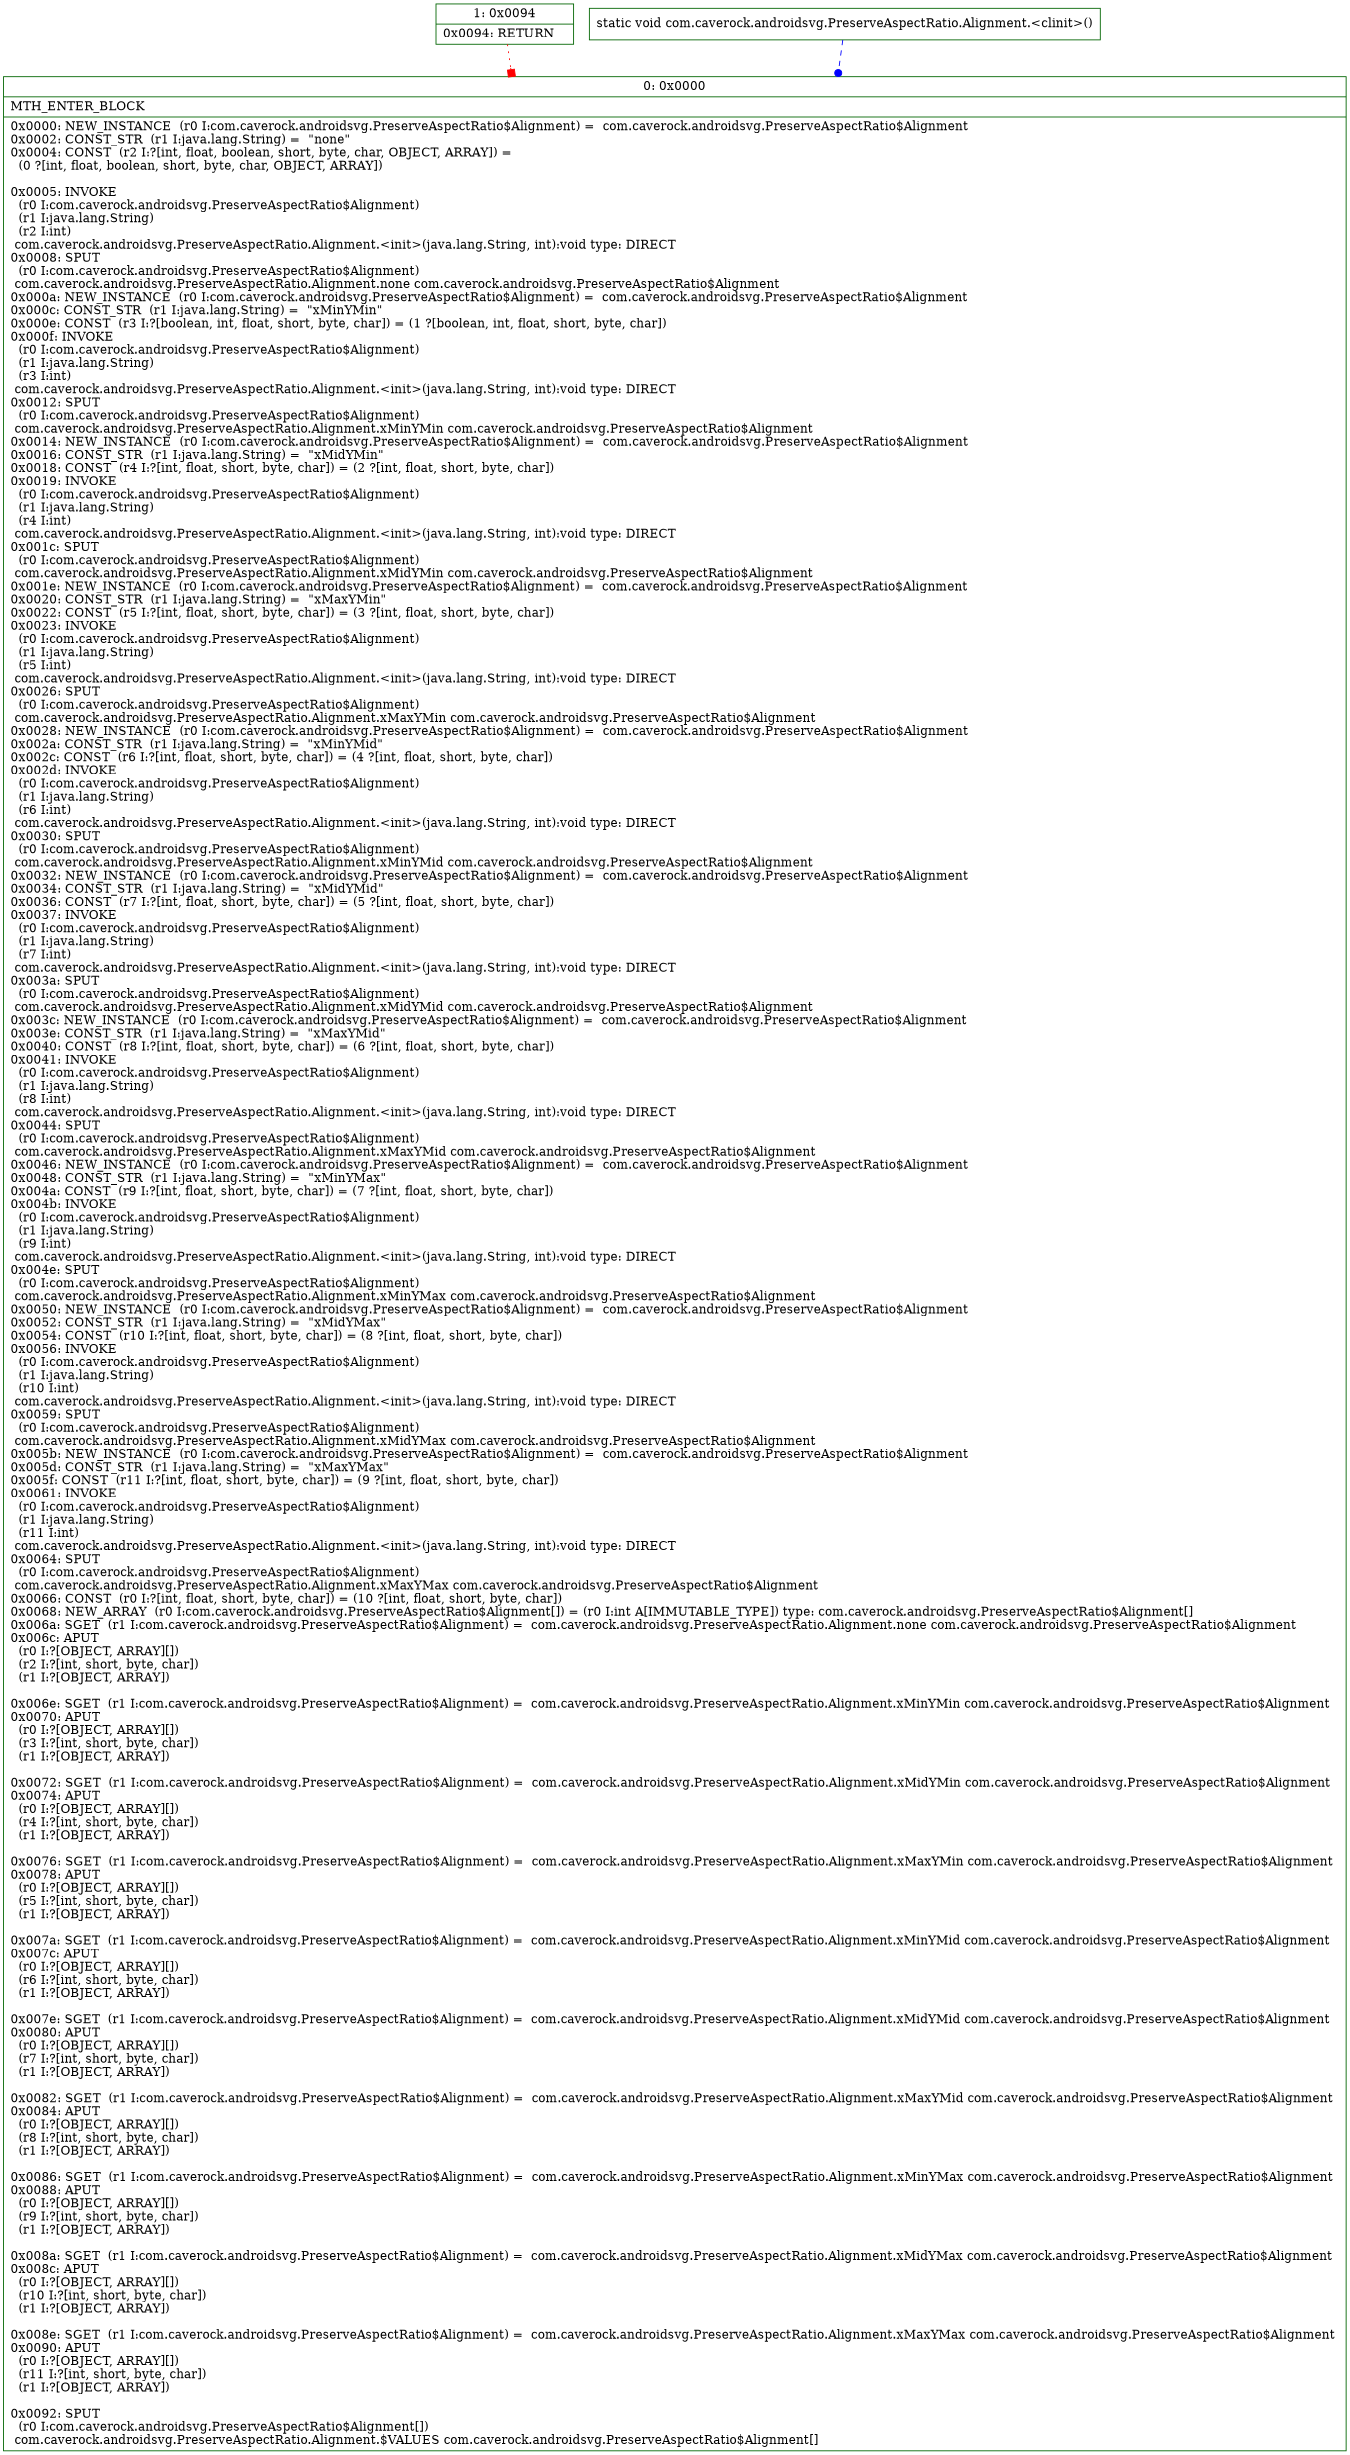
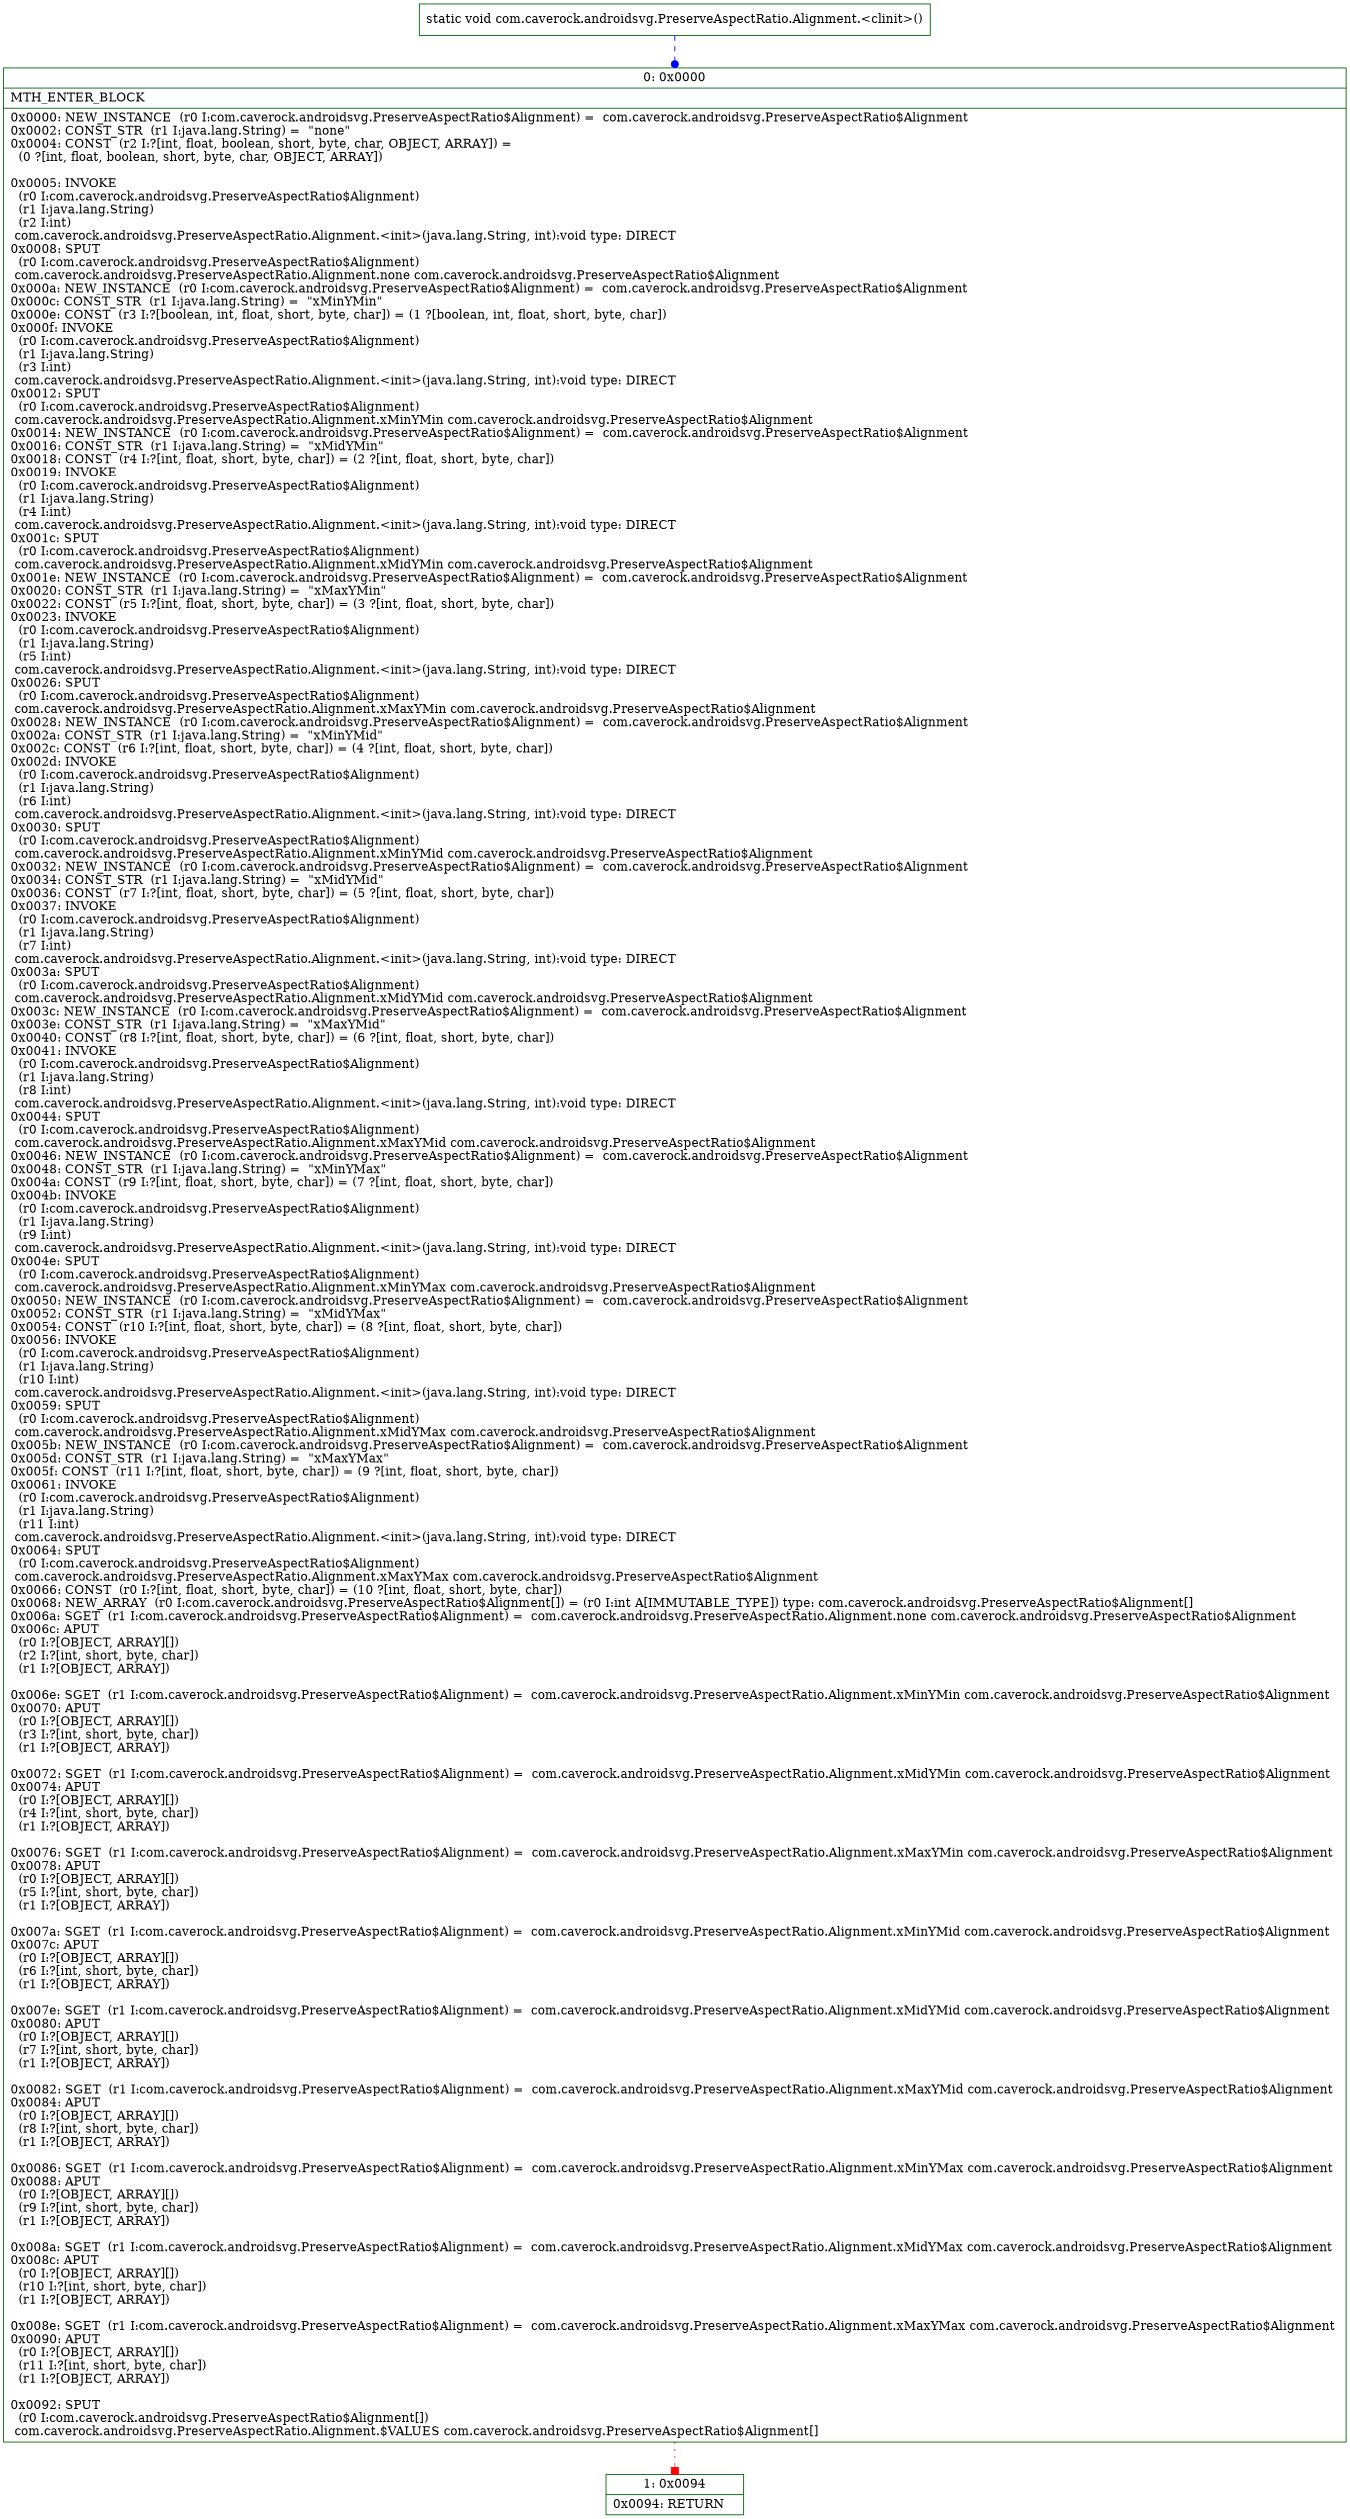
edge "1: 0x0094" -> "0: 0x0000": reversed
